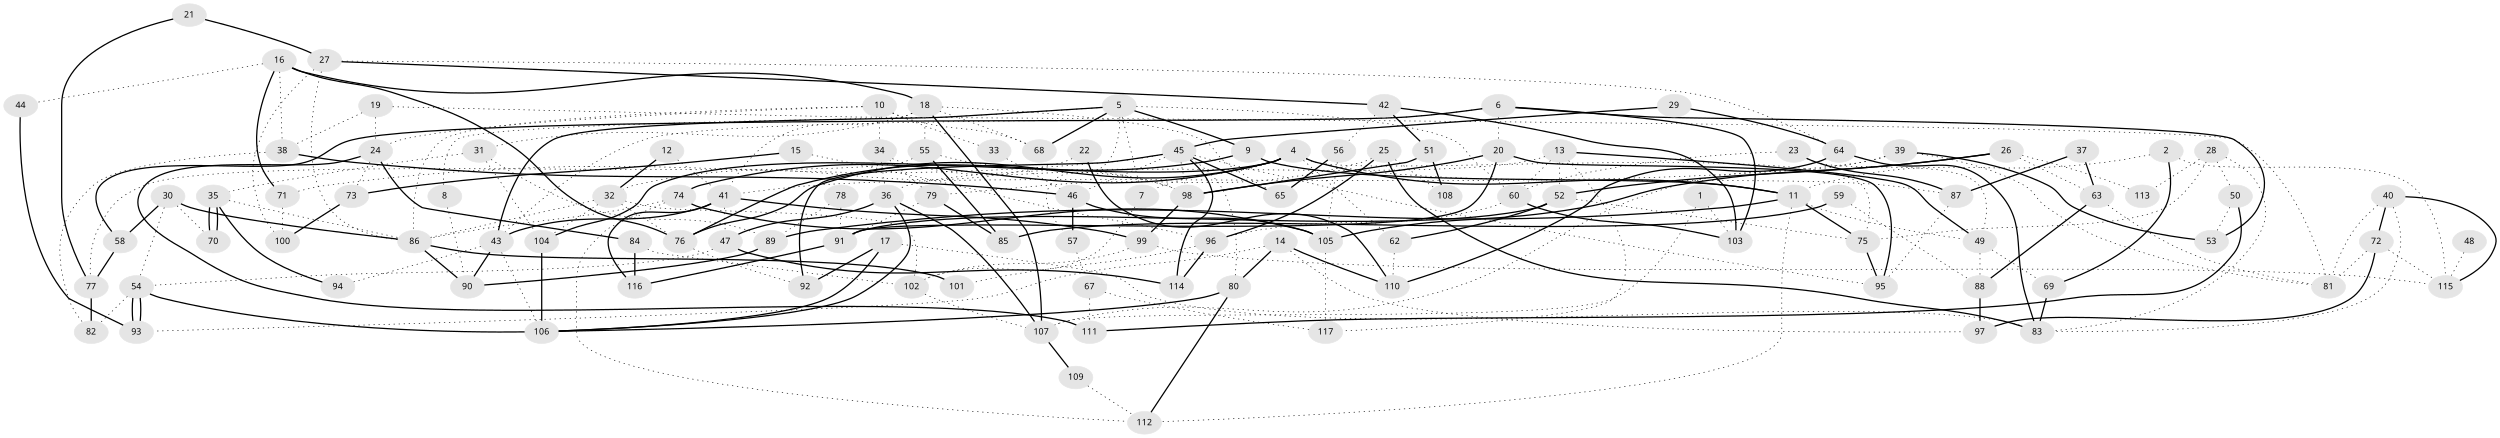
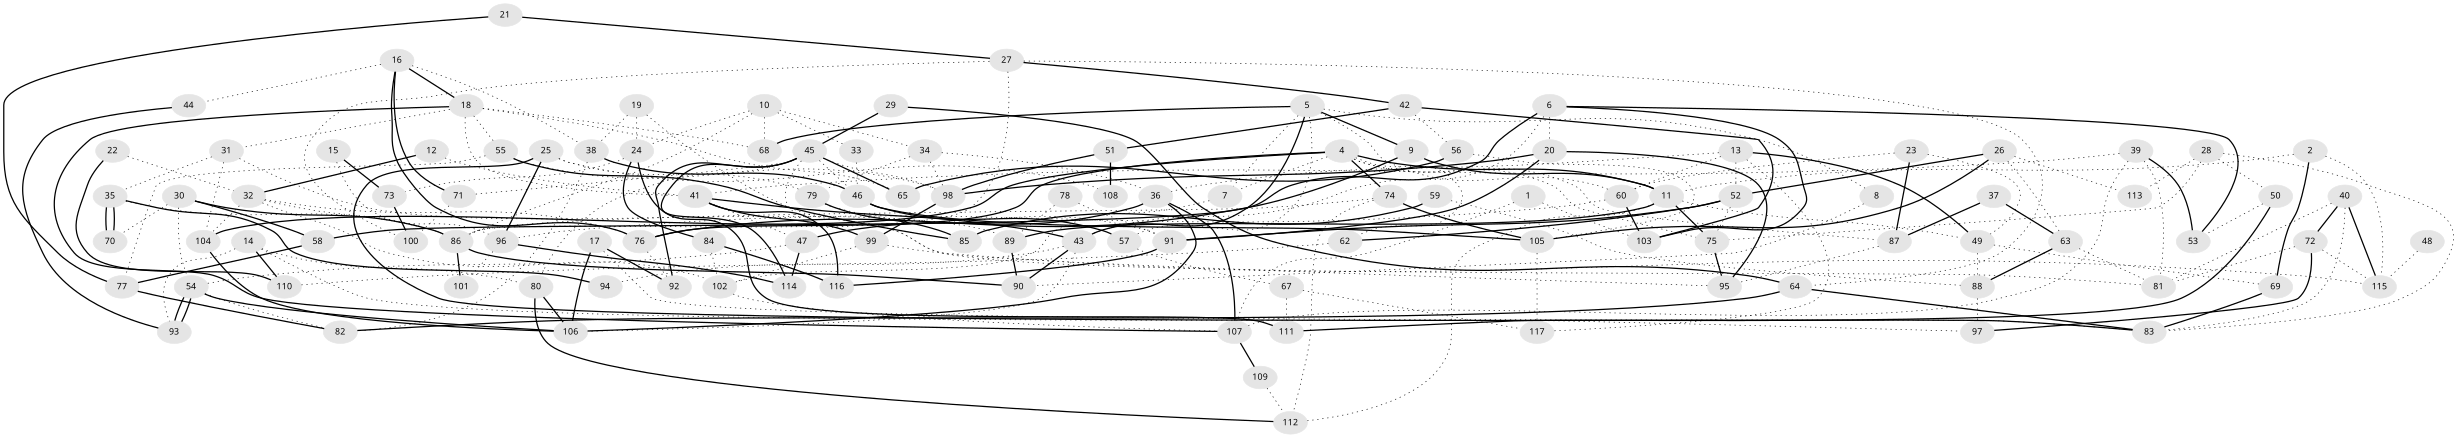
edge "64" -- "110": now "64" -- "82"
edge "14" -- "80": style bold -> dotted
edge "88" -- "97": style bold -> dotted
